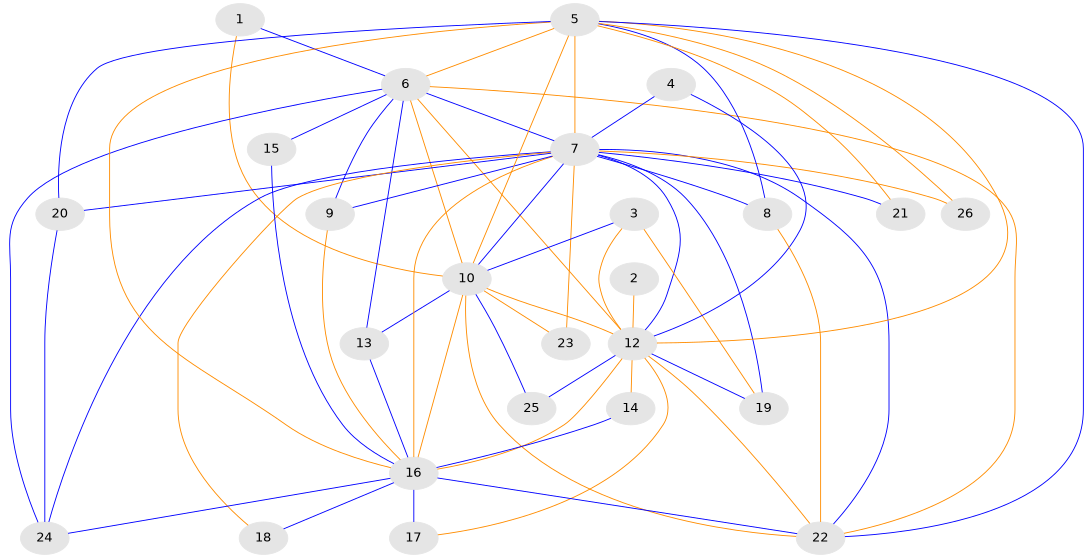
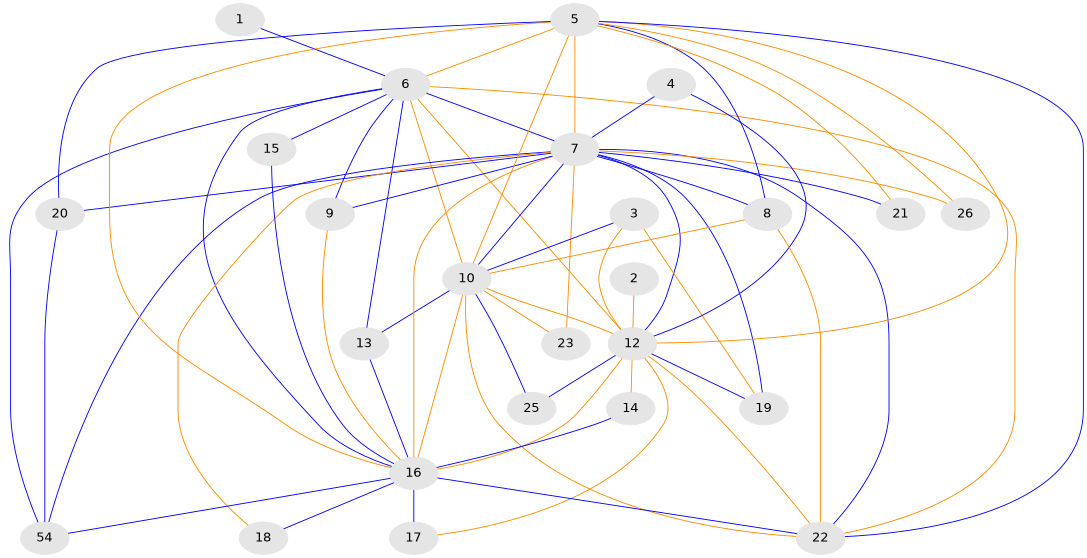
edge "1" -- "10": now "8" -- "10"
edge "6" -- "16": added
node "24": label "24" -> "54"
